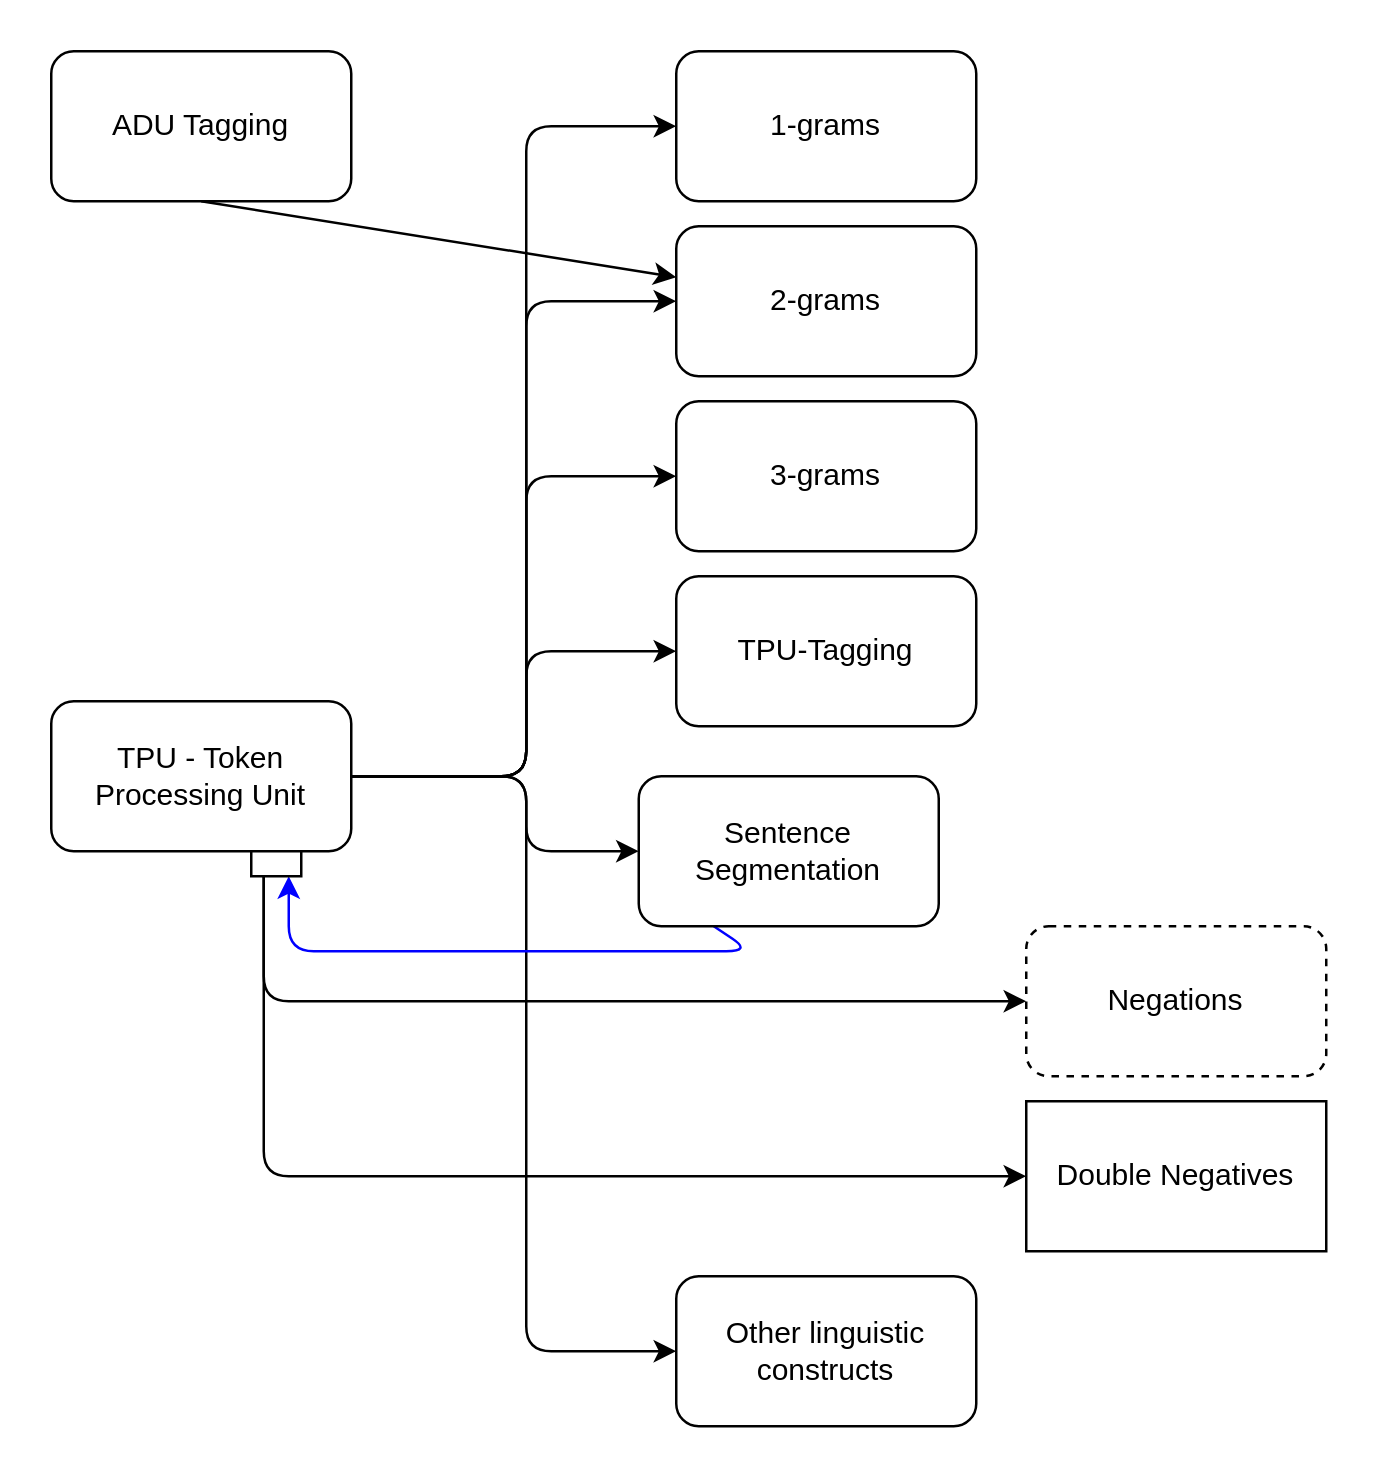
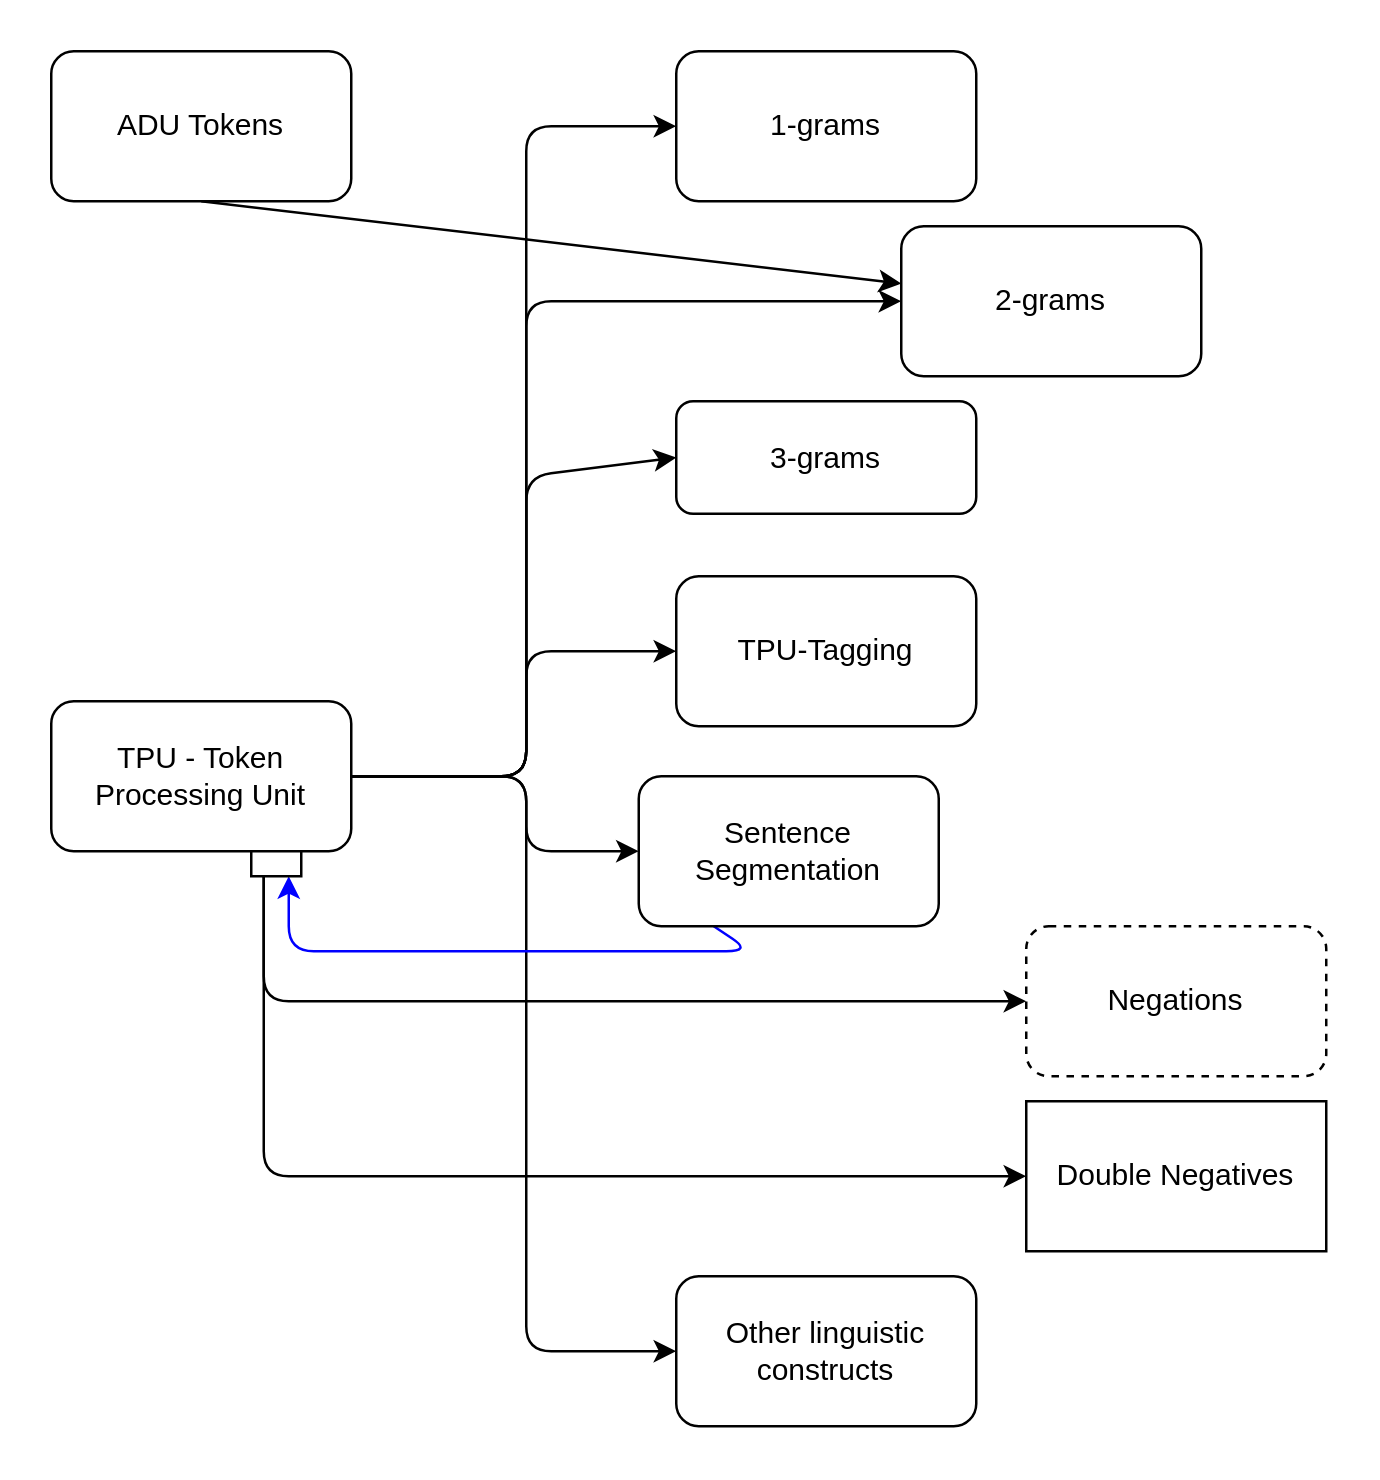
node "ADU Tagging": label "ADU Tagging" -> "ADU Tokens"
node "2-grams": moved (826, 301) -> (1051, 301)
node "3-grams": size 300x150 -> 300x113
